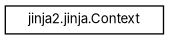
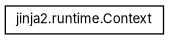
node "jinja2.jinja.Context": label "jinja2.jinja.Context" -> "jinja2.runtime.Context"
